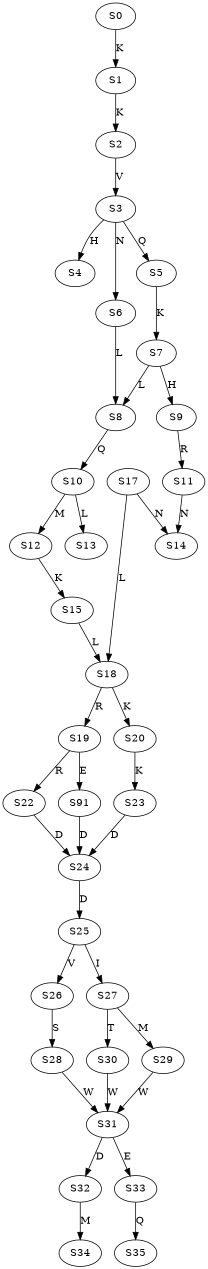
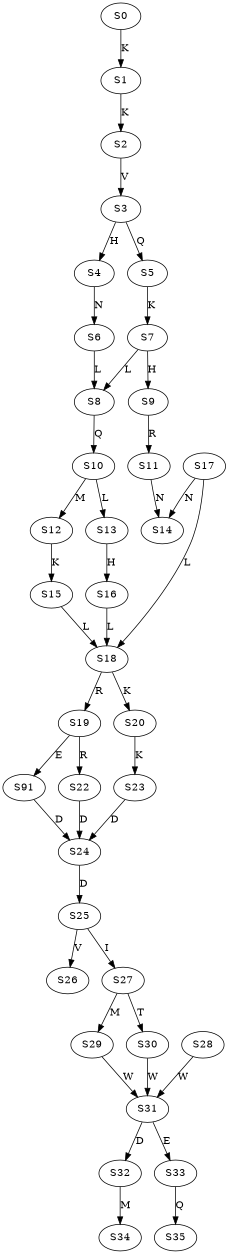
edge "S3" -> "S6": now "S4" -> "S6"
node "S16": added
edge "S26" -> "S28": removed, label "S"
